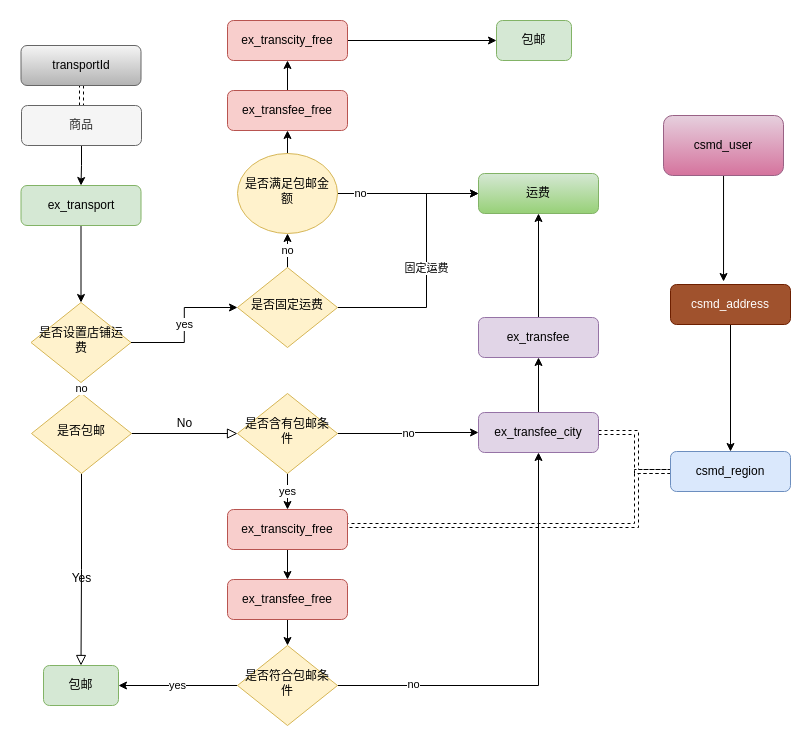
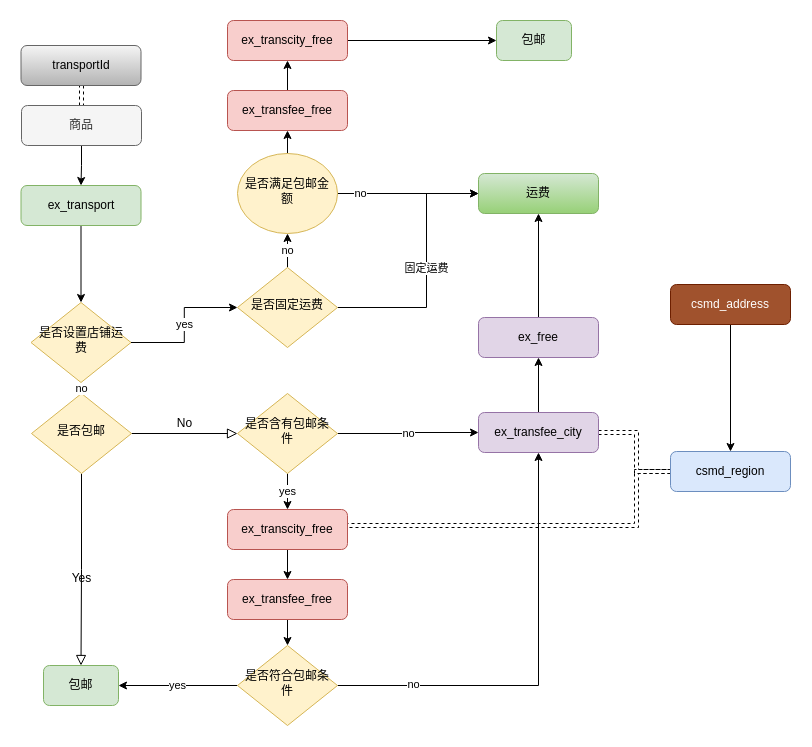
node "csmd_user": removed
edge "csmd_user" -> "csmd_address": removed
node "ex_transfee": label "ex_transfee" -> "ex_free"
